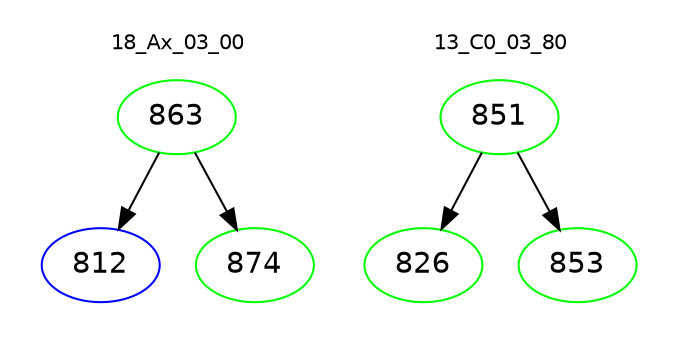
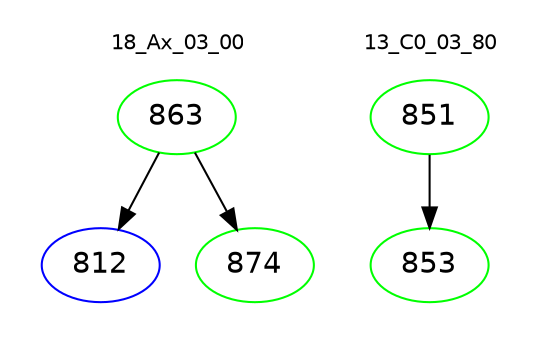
node "826": removed
